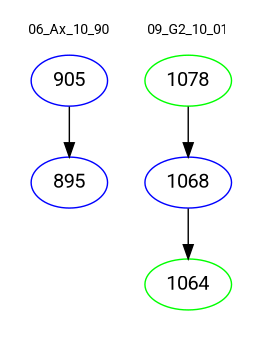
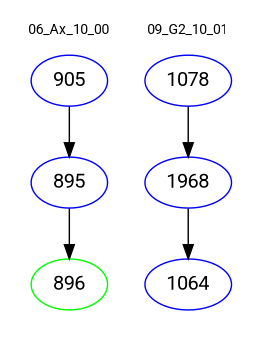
cluster "06_Ax_10_90": label "06_Ax_10_90" -> "06_Ax_10_00"
node "1078": color green -> blue
node "1068": label "1068" -> "1968"
node "896": added
node "1064": color green -> blue
